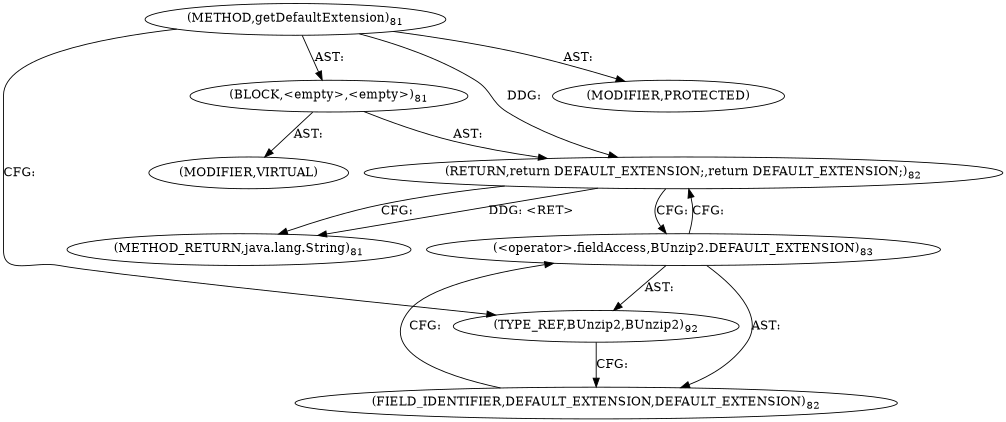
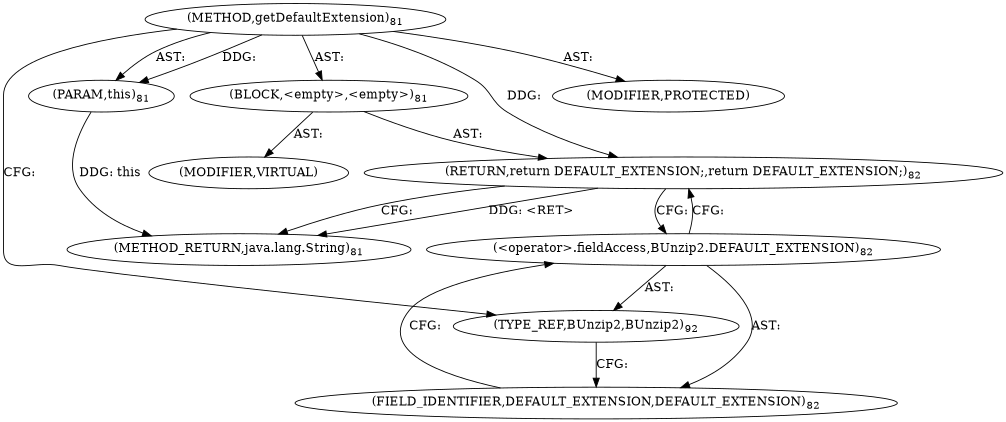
node "(PARAM,this)": added
node "(<operator>.fieldAccess,BUnzip2.DEFAULT_EXTENSION)": text "83" -> "82"
